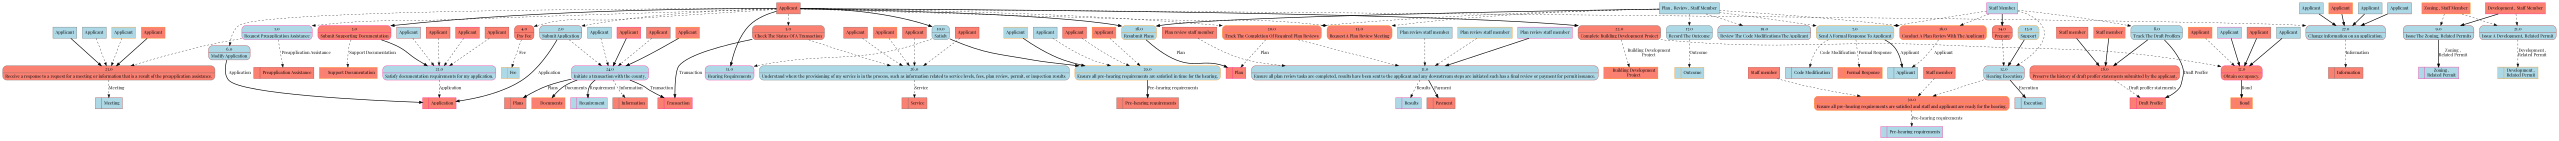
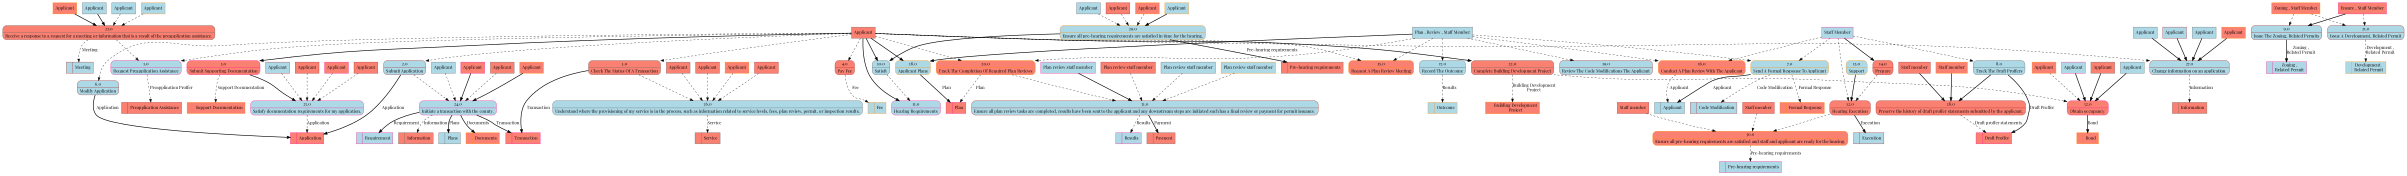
node "Development , Staff Member": label "Development , Staff Member" -> "Ensure , Staff Member"
node "18.0": text "Resubmit Plans" -> "Applicant Plans"
edge "1.0" -> "23.0": reversed
edge "1.0" -> "Preapplication Assistance": label "Preapplication Assistance" -> "Preapplication Proffer"
edge "17.0" -> "Outcome": label "Outcome" -> "Results"
edge "10.0" -> "29.0": reversed
node "12.0": fillcolor lightblue -> salmon
node "Plans": fillcolor salmon -> lightblue
